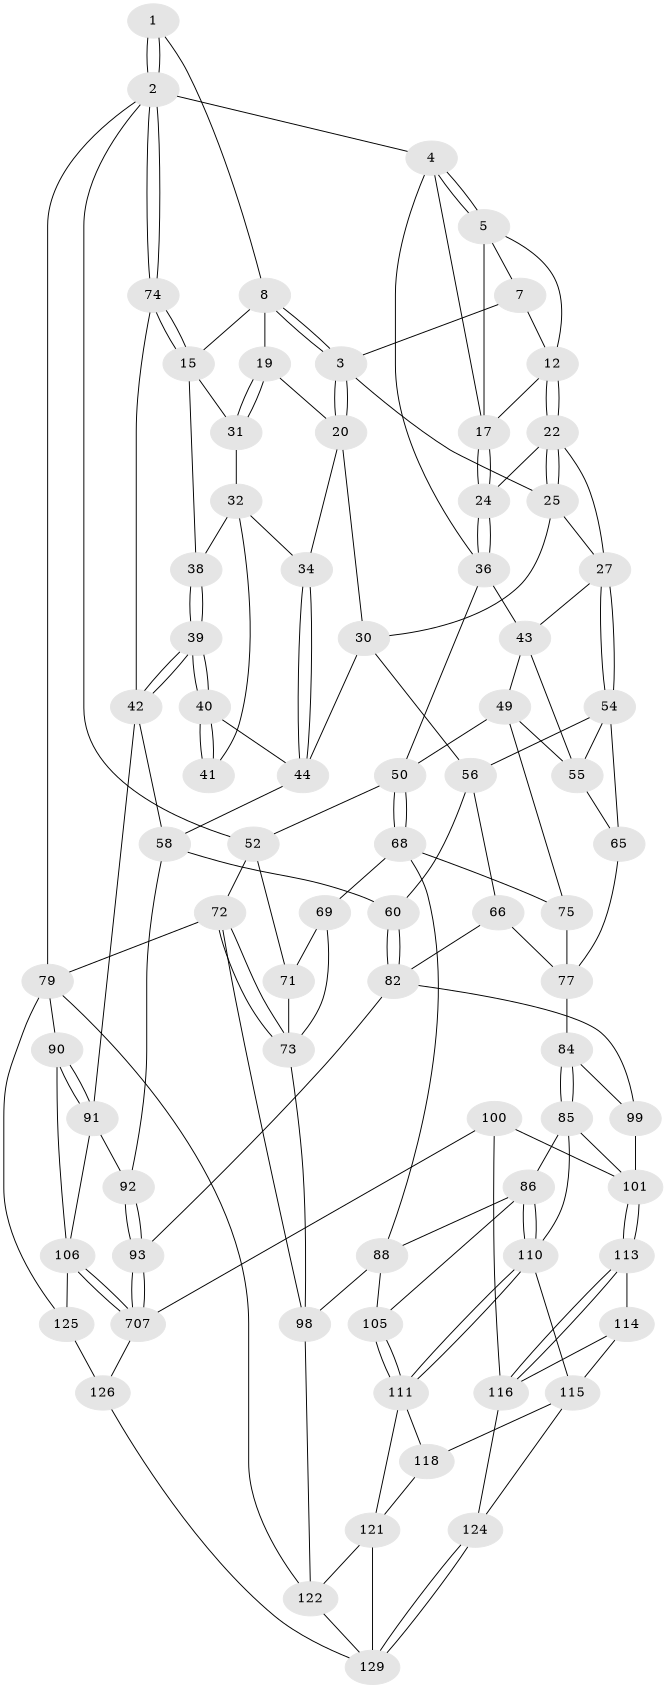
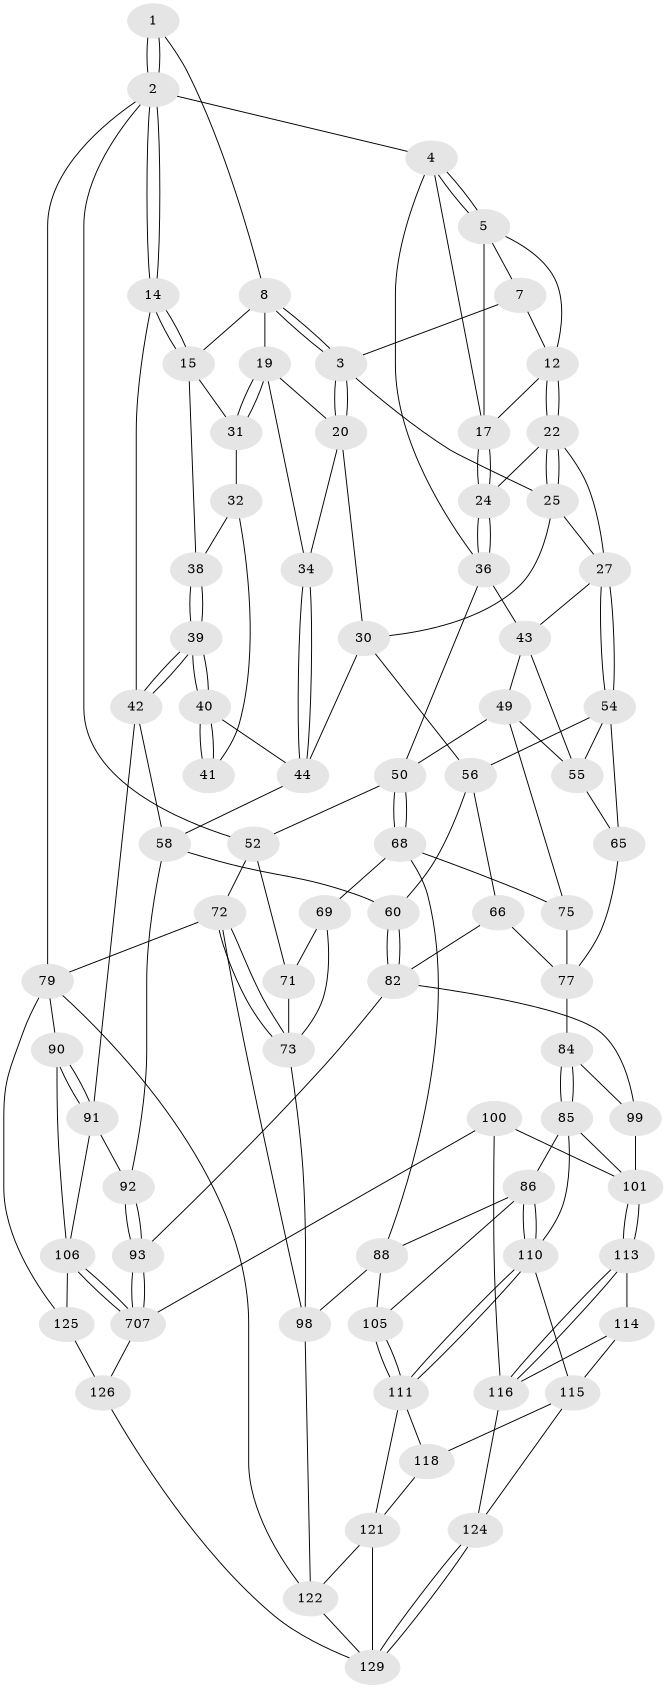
node "74": label "74" -> "14"
edge "32" -- "34": now "19" -- "34"
